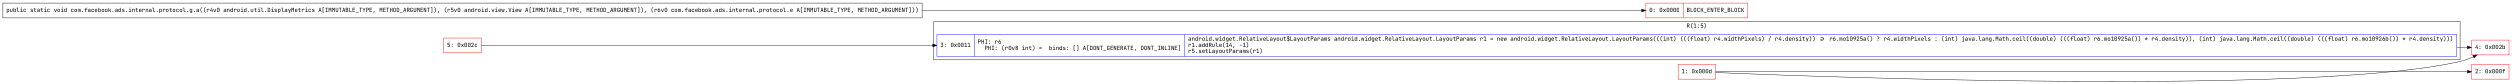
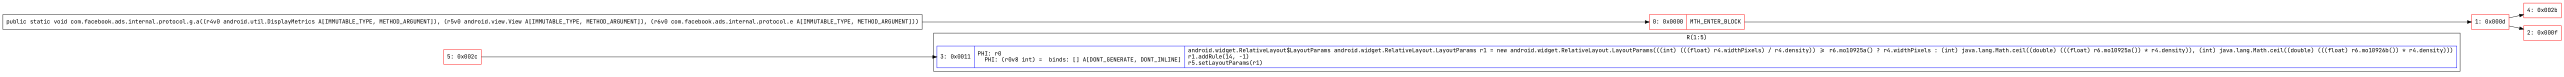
node "0: 0x0000": text "BLOCK_ENTER_BLOCK" -> "MTH_ENTER_BLOCK"
edge "0: 0x0000" -> "1: 0x000d": added
node "3: 0x0011": text "PHI: r6" -> "PHI: r0"
edge "3: 0x0011" -> "4: 0x002b": removed
